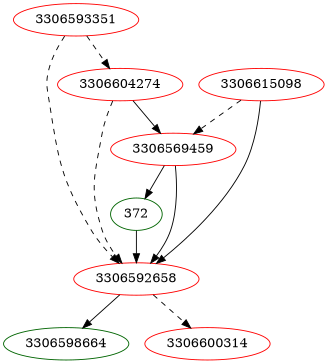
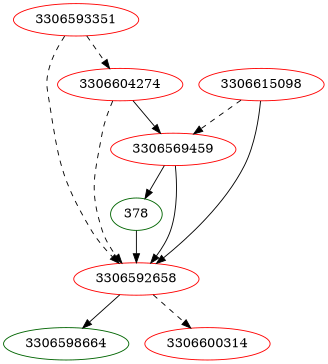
node "372": label "372" -> "378"
